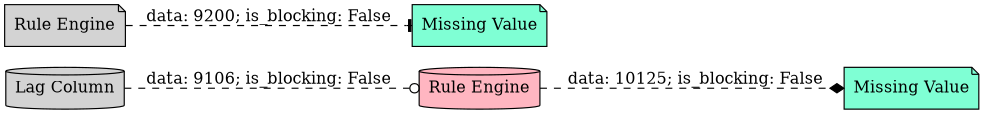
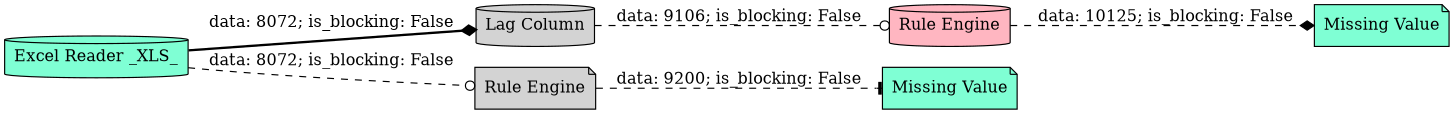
node "Excel Reader _XLS_": added
